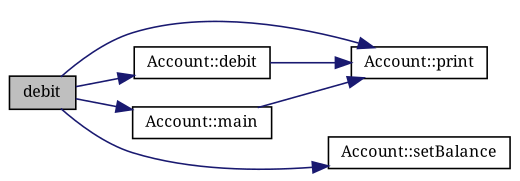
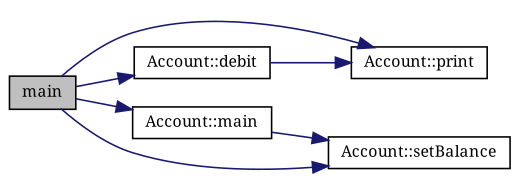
node "debit": label "debit" -> "main"
edge "Account::main" -> "Account::print": now "Account::main" -> "Account::setBalance"
